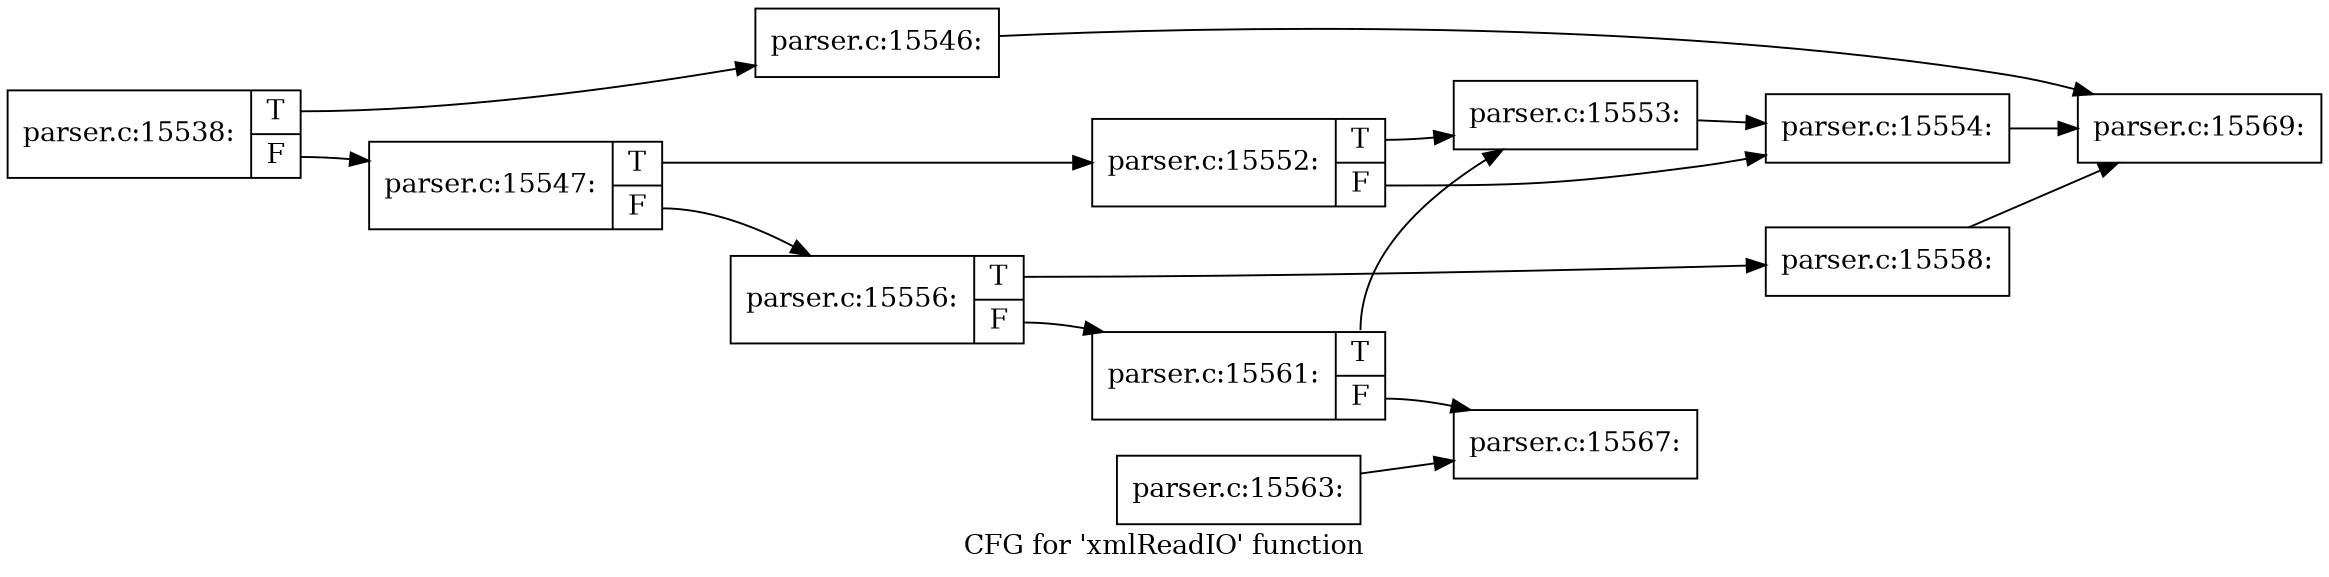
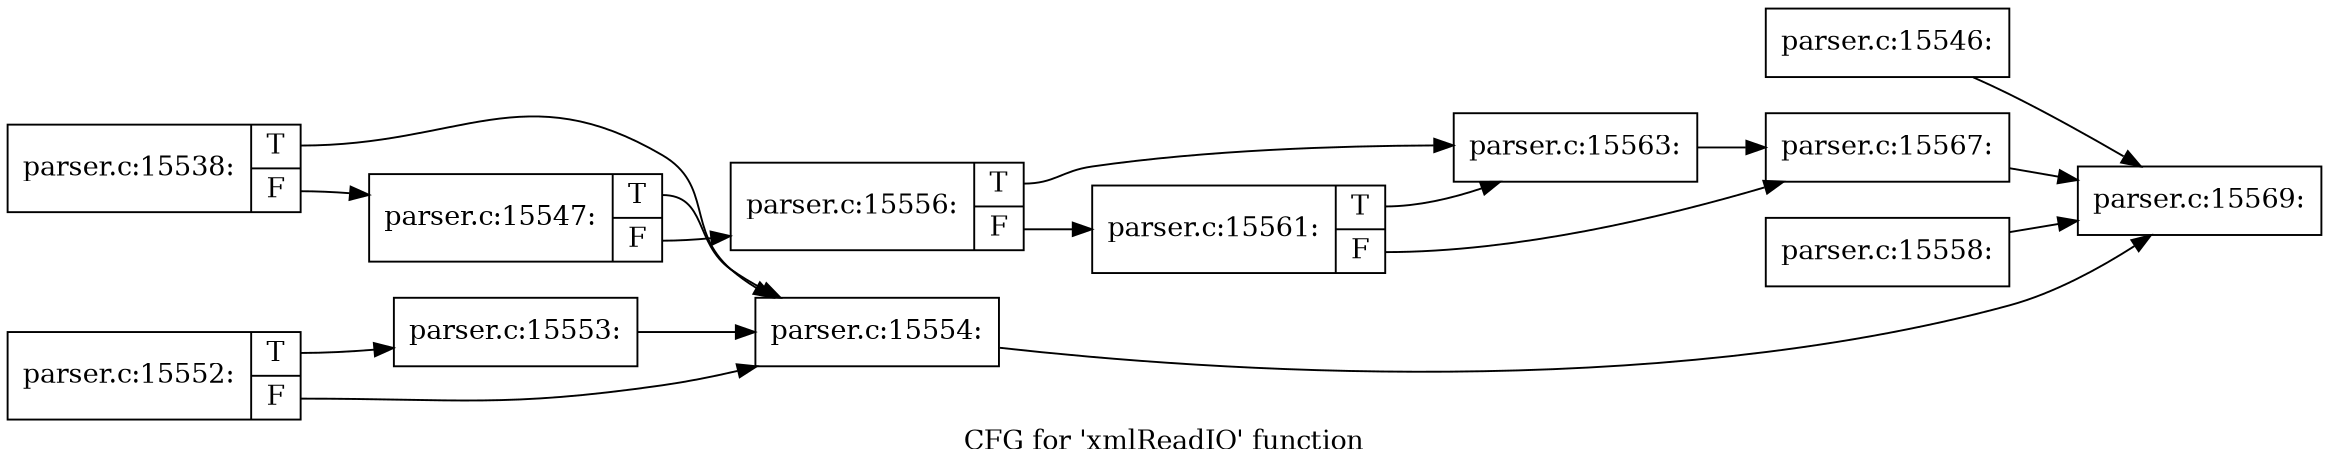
edge "parser.c:15538:" -> "parser.c:15546:": now "parser.c:15538:" -> "parser.c:15554:"
edge "parser.c:15547:" -> "parser.c:15552:": now "parser.c:15547:" -> "parser.c:15554:"
edge "parser.c:15567:" -> "parser.c:15569:": added
edge "parser.c:15561:" -> "parser.c:15553:": now "parser.c:15561:" -> "parser.c:15563:"
edge "parser.c:15556:" -> "parser.c:15558:": now "parser.c:15556:" -> "parser.c:15563:"
